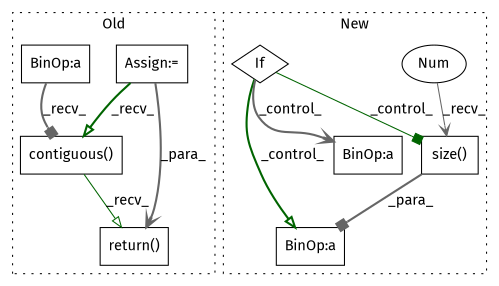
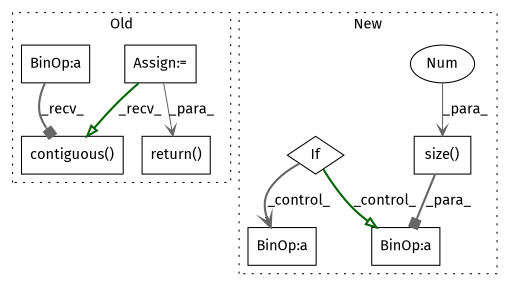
edge "If" -> "size()": removed, label "_control_"
edge "Num" -> "size()": label "_recv_" -> "_para_"
edge "Assign:=" -> "return()": style bold -> solid
edge "contiguous()" -> "return()": removed, label "_recv_"
